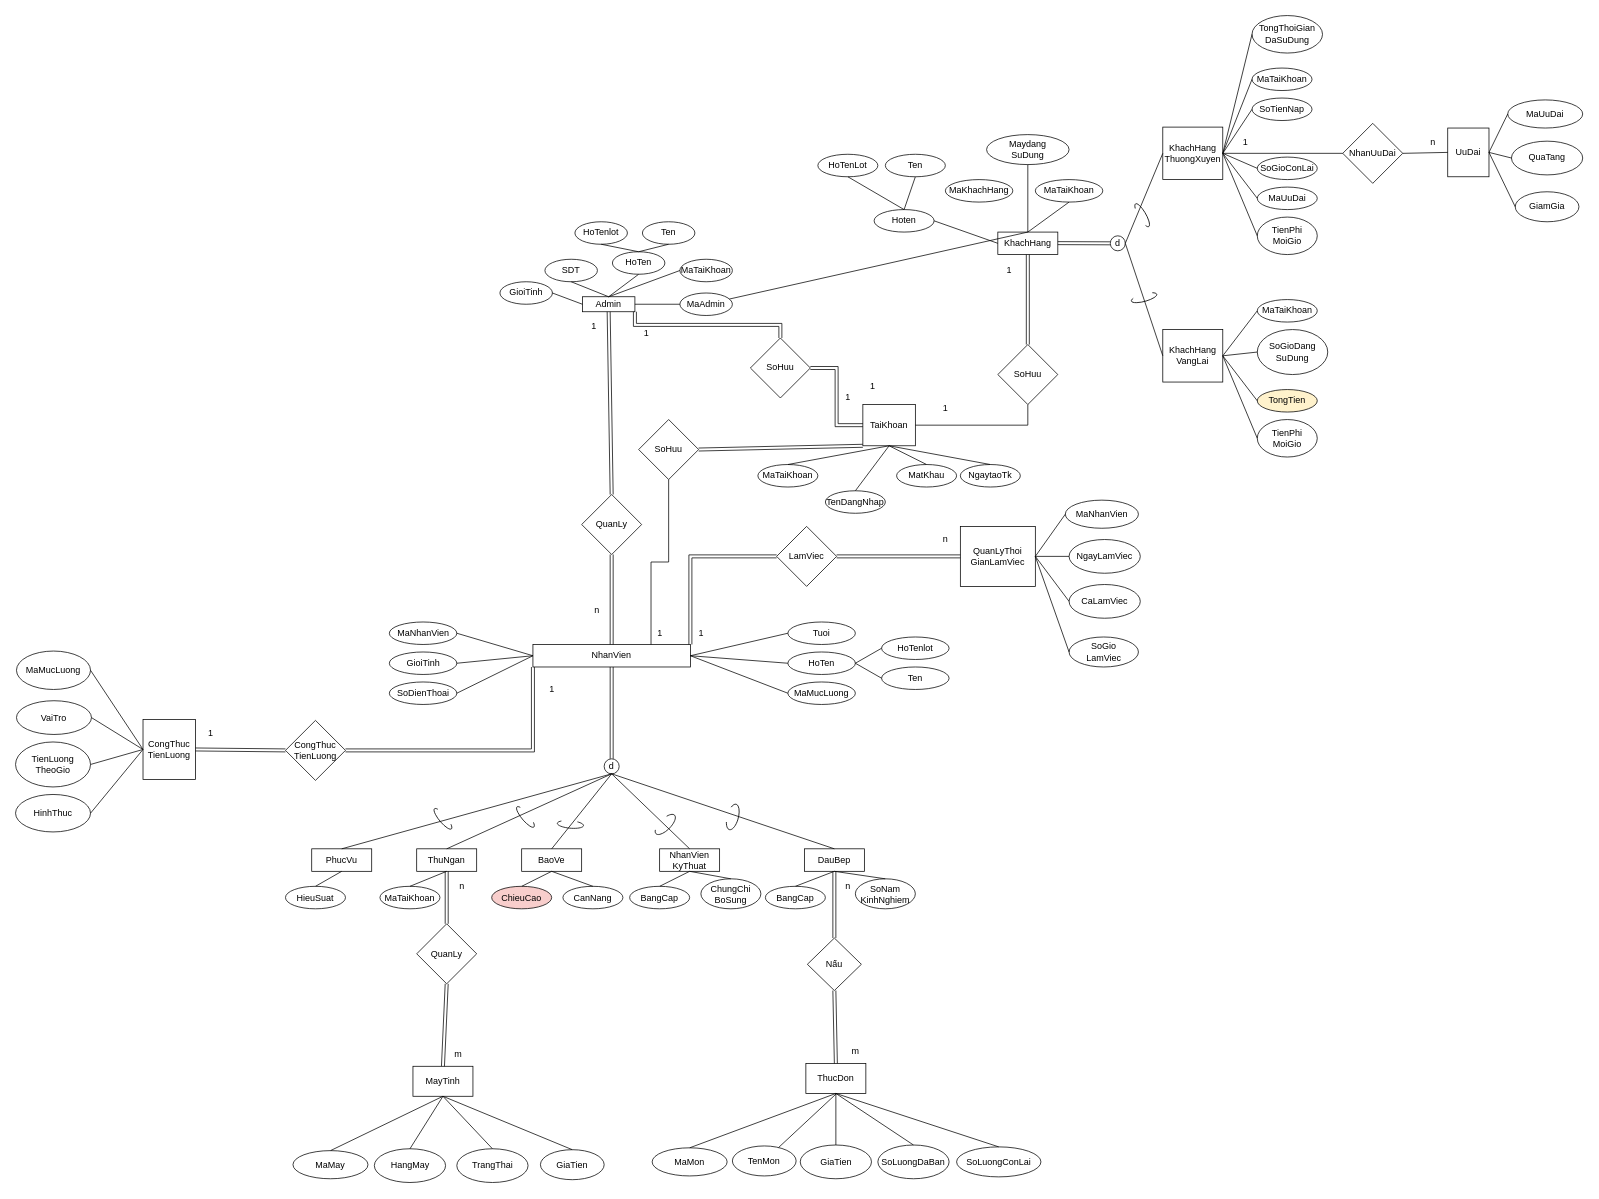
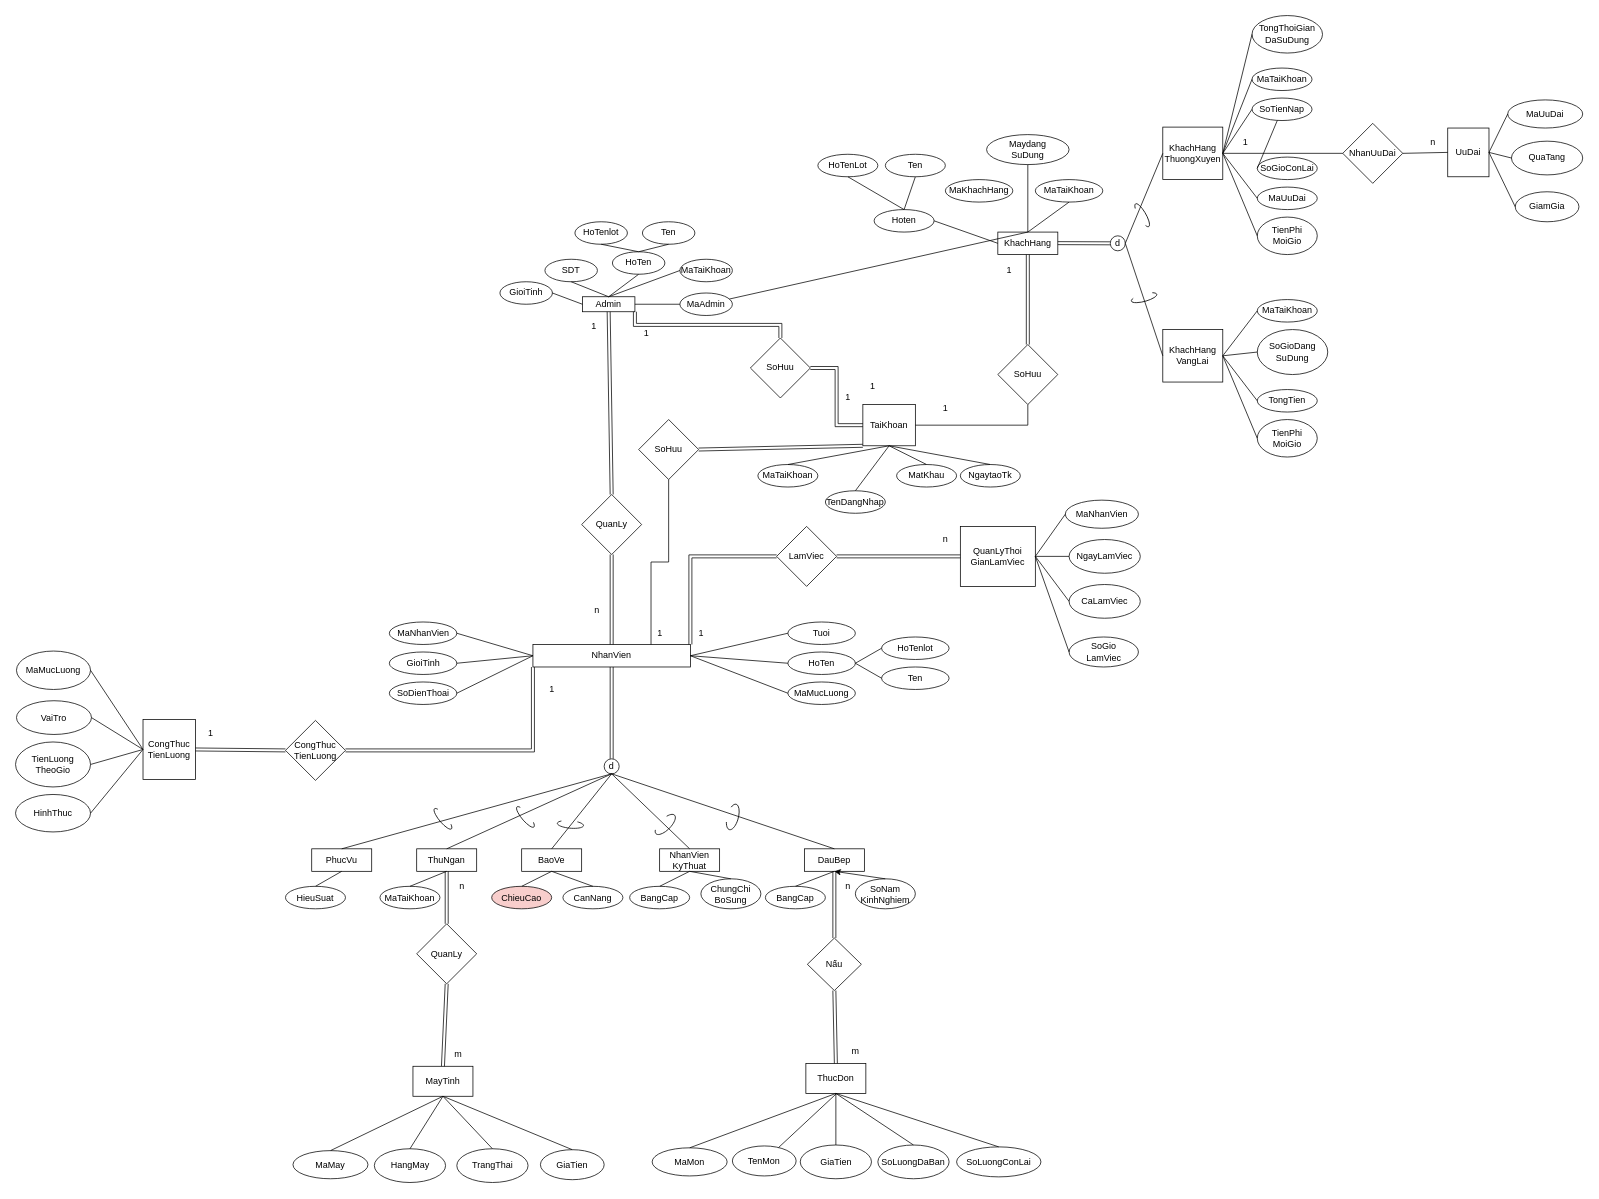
edge "KhachHang ThuongXuyen" -- "SoGioConLai": now "SoTienNap" -- "SoGioConLai"
node "TongTien": fillcolor #fff2cc -> #ffffff
edge "DauBep" -- "SoNam KinhNghiem": arrowhead none -> classic
